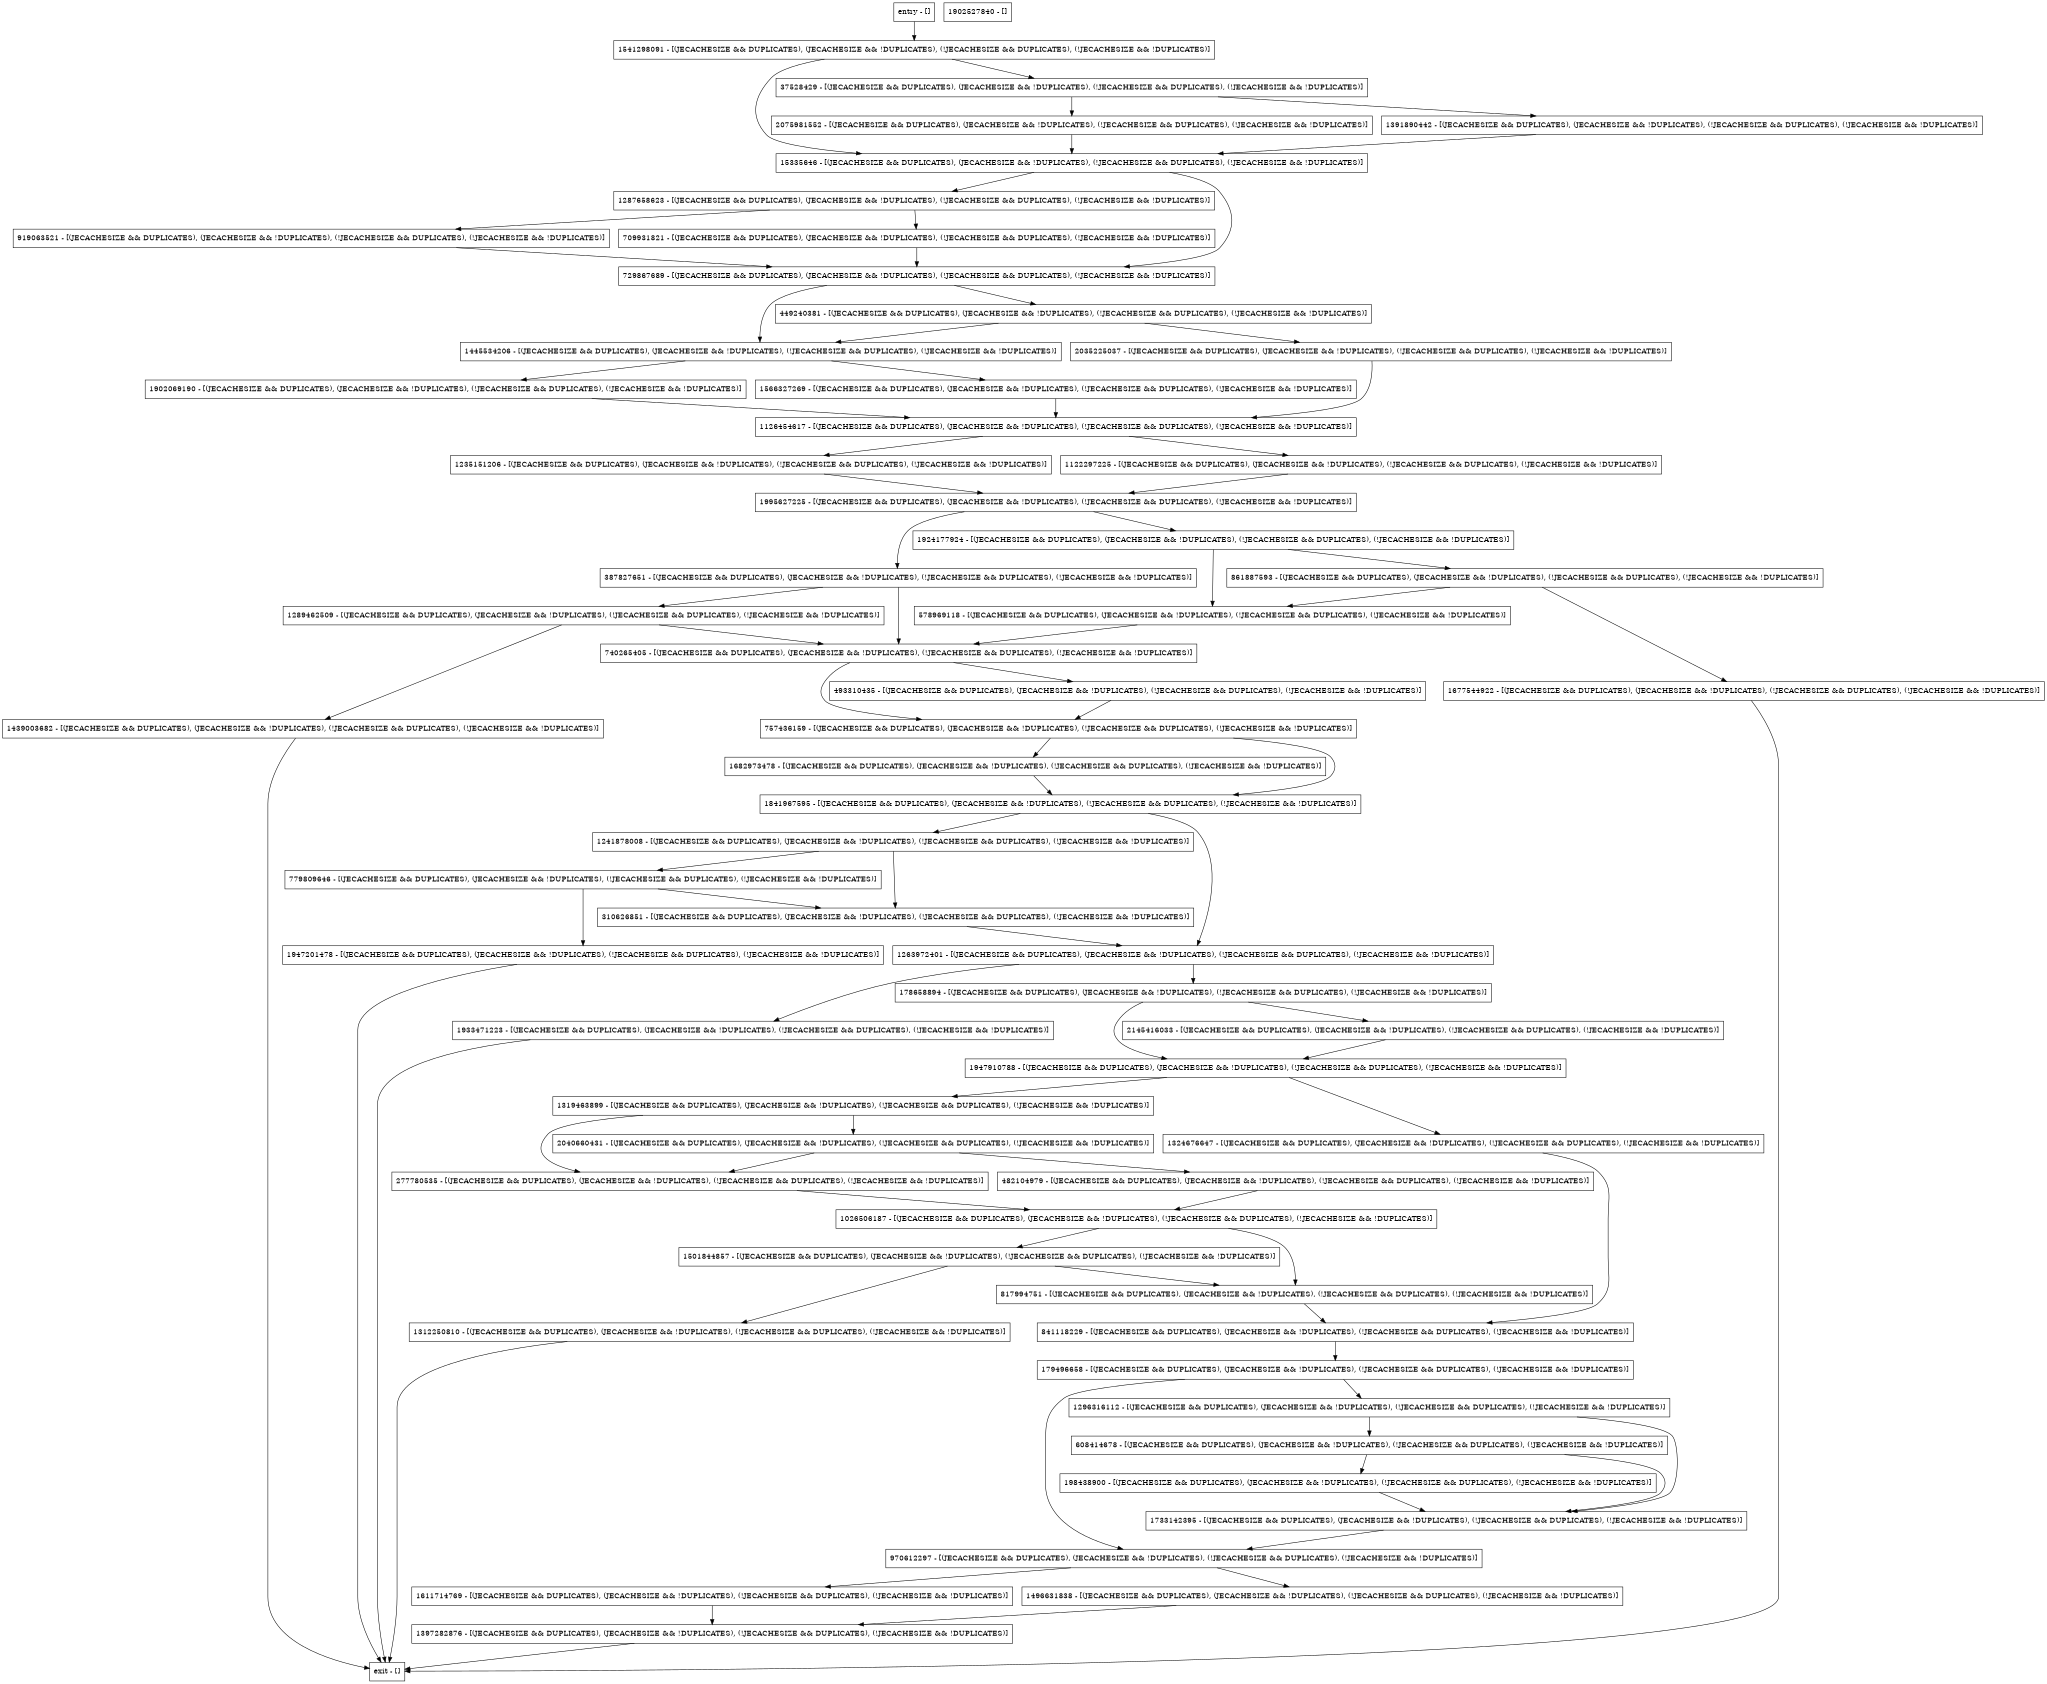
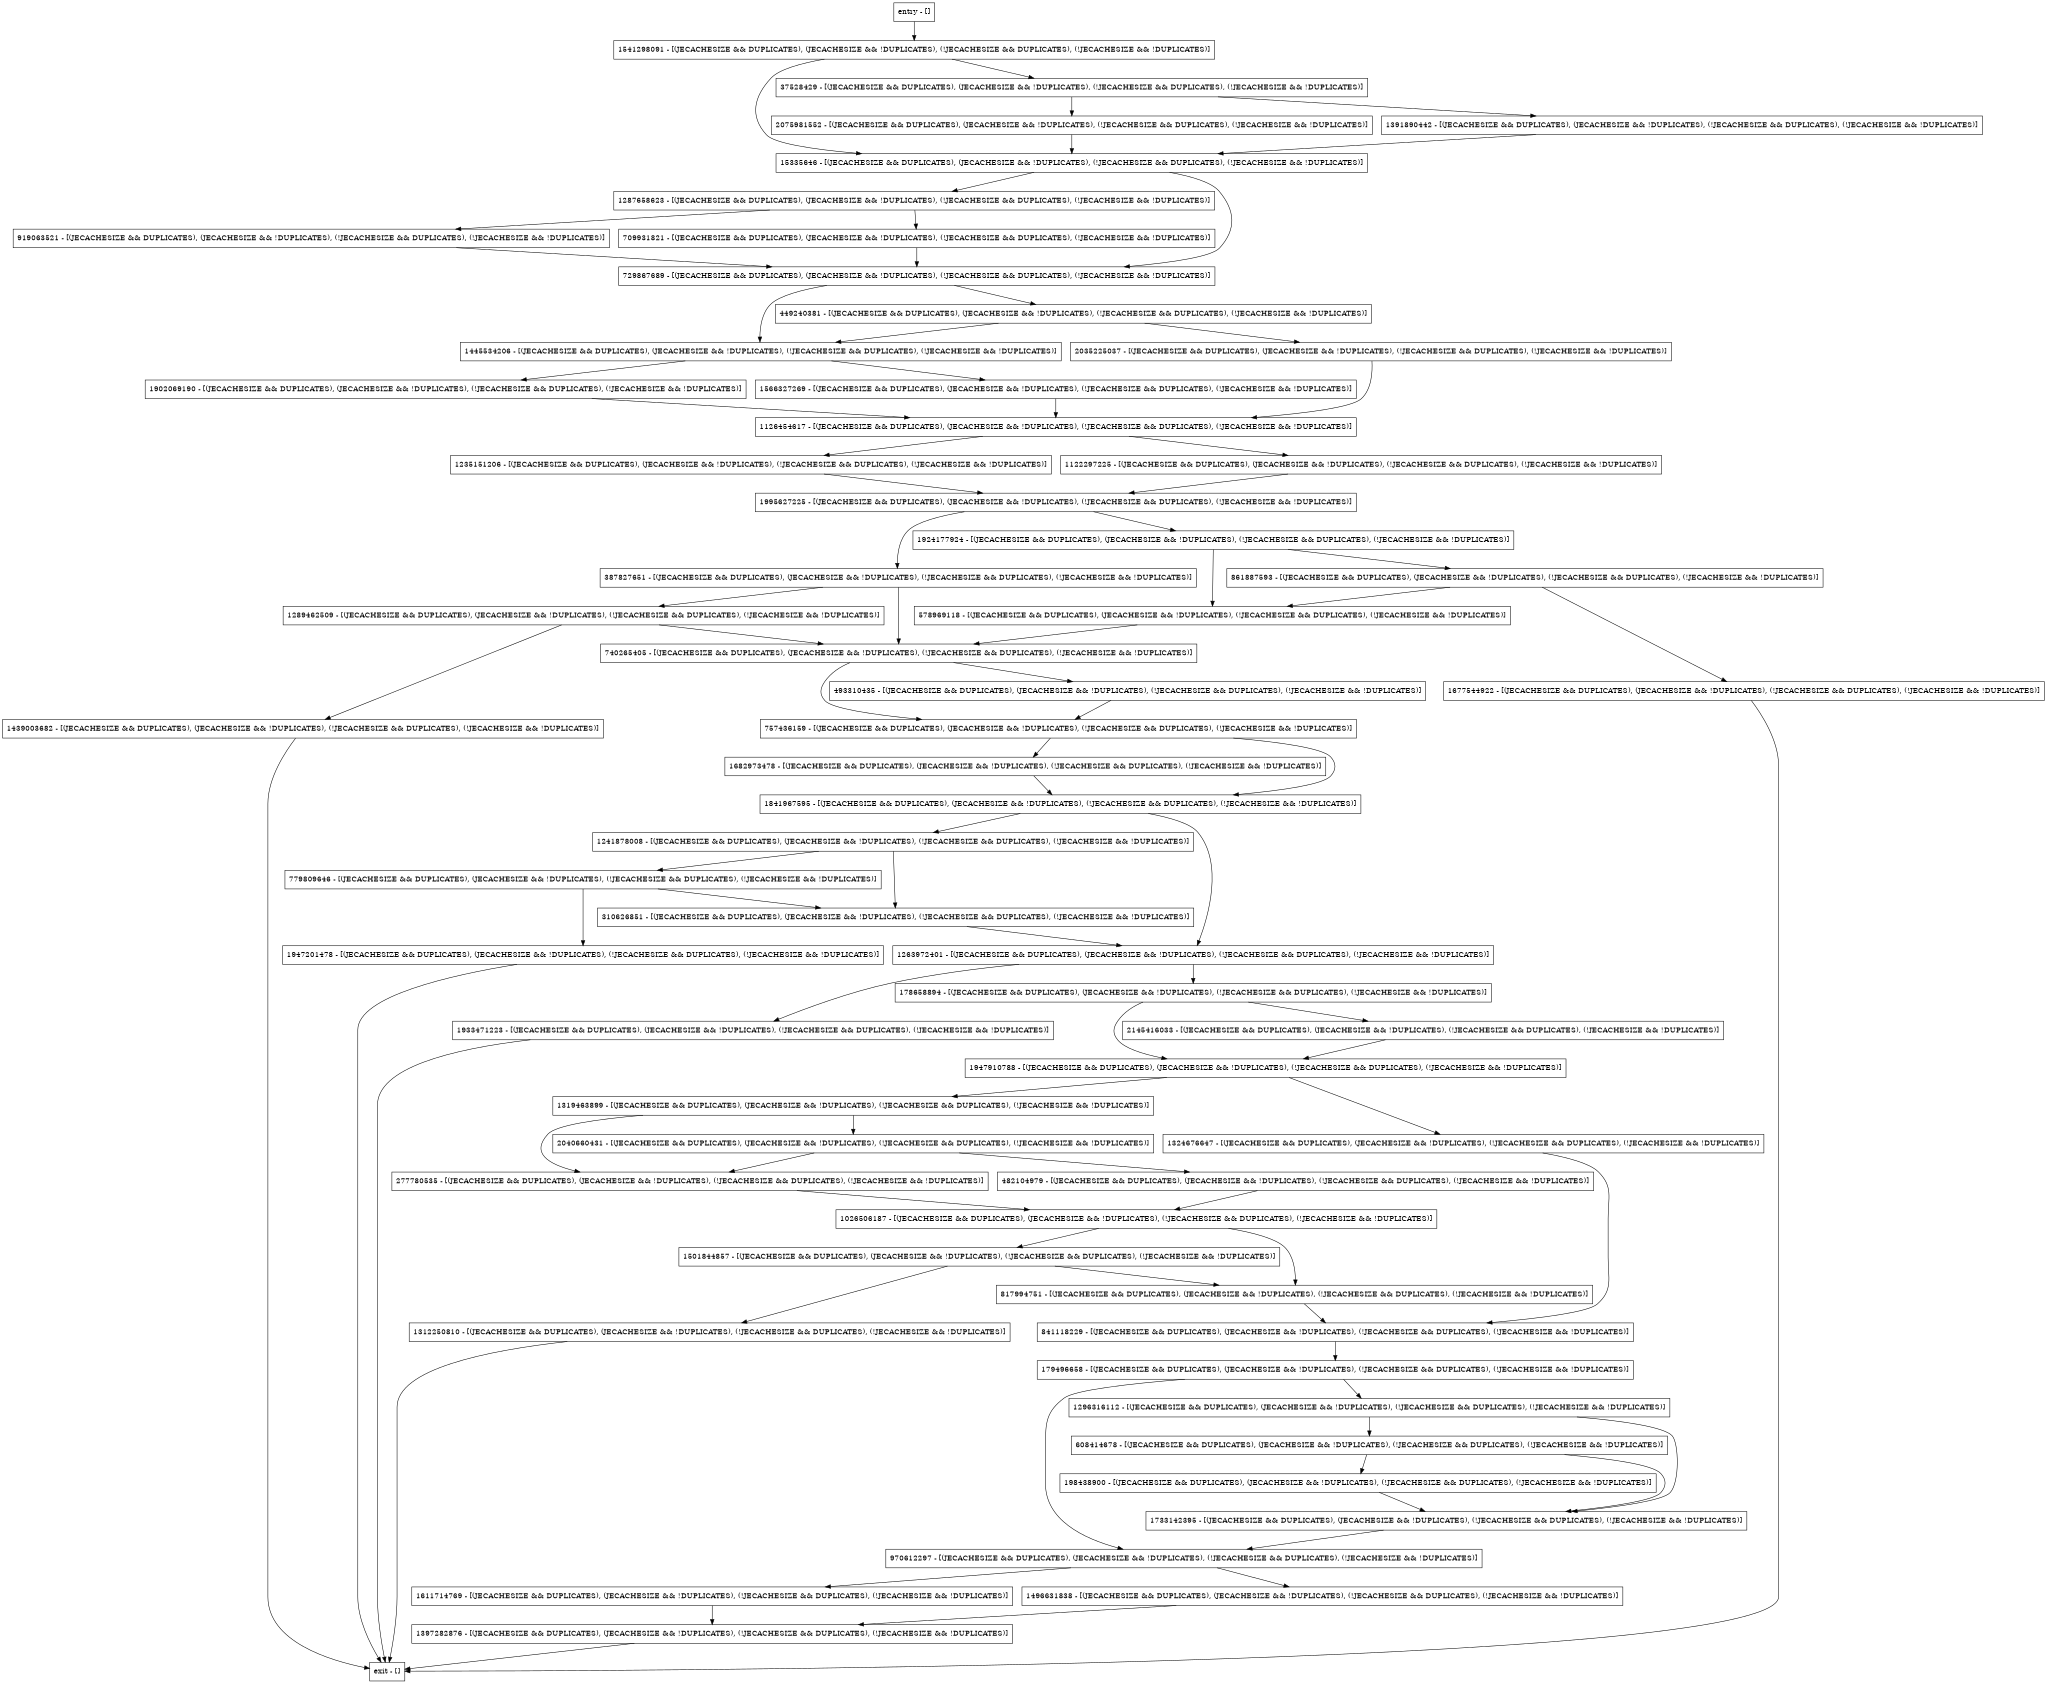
node "1902527840 - []": removed
